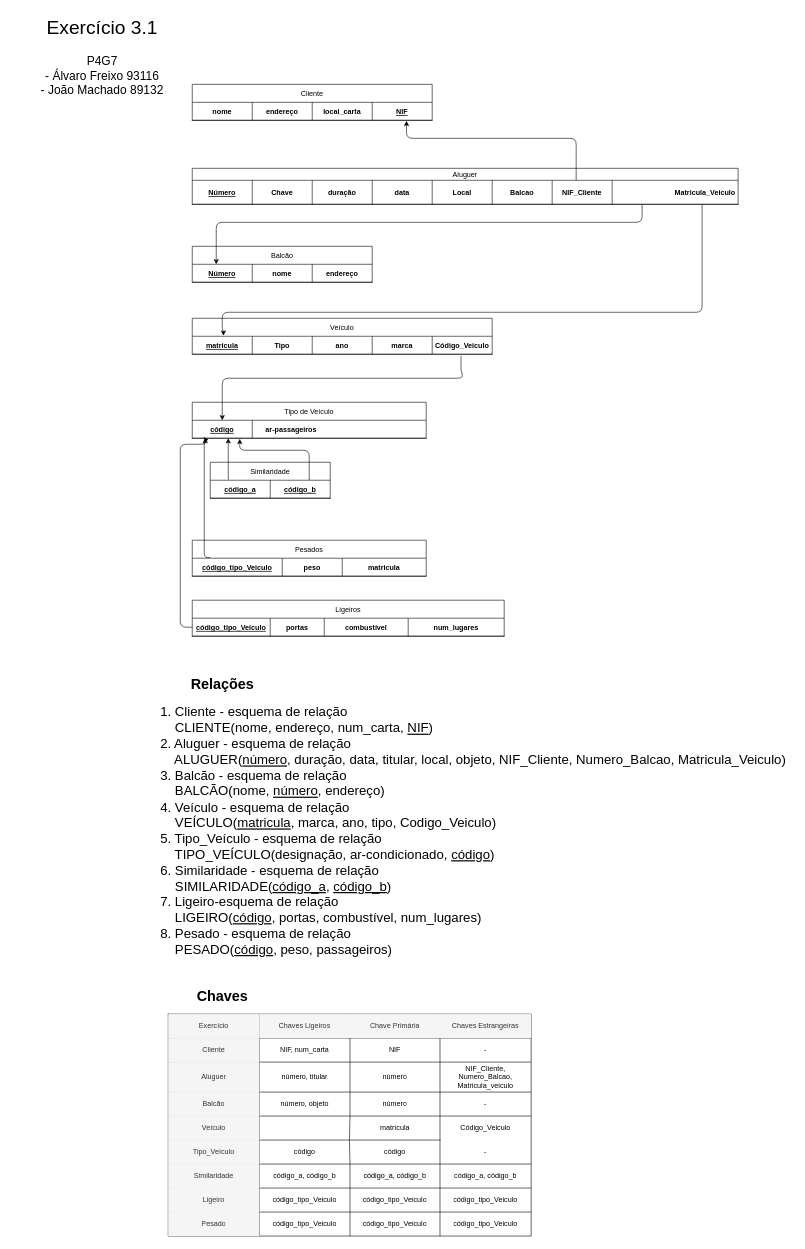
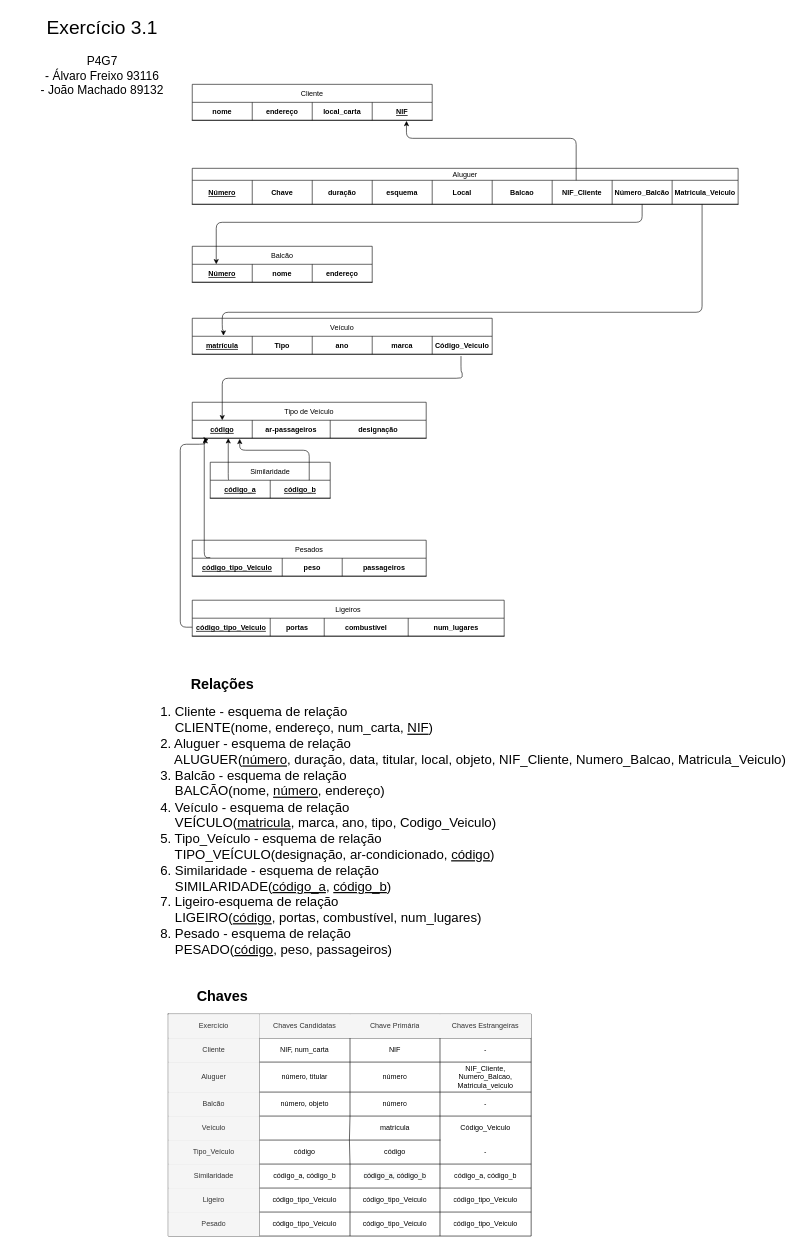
node "Número_Balcão": added
node "data": label "data" -> "esquema"
node "designação": added
node "matricula": label "matricula" -> "passageiros"
node "Chaves Ligeiros": label "Chaves Ligeiros" -> "Chaves Candidatas"
